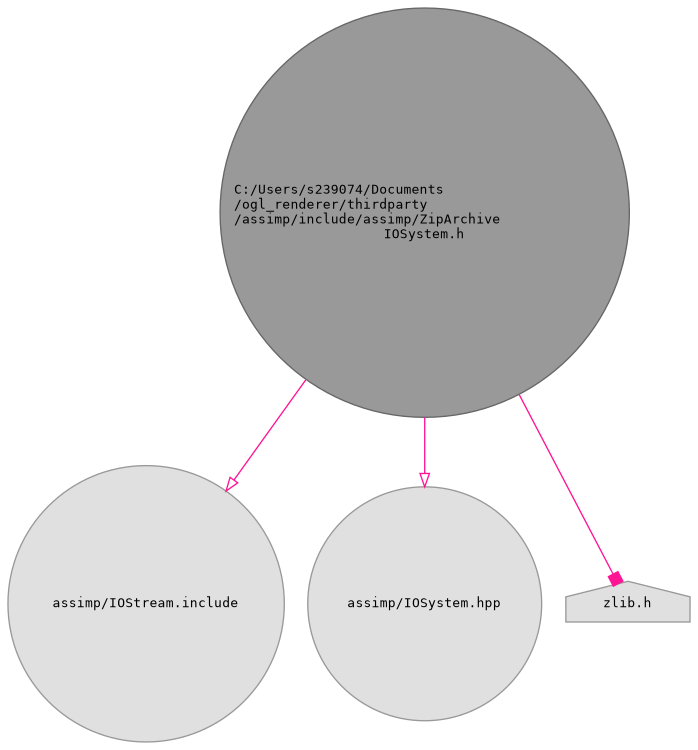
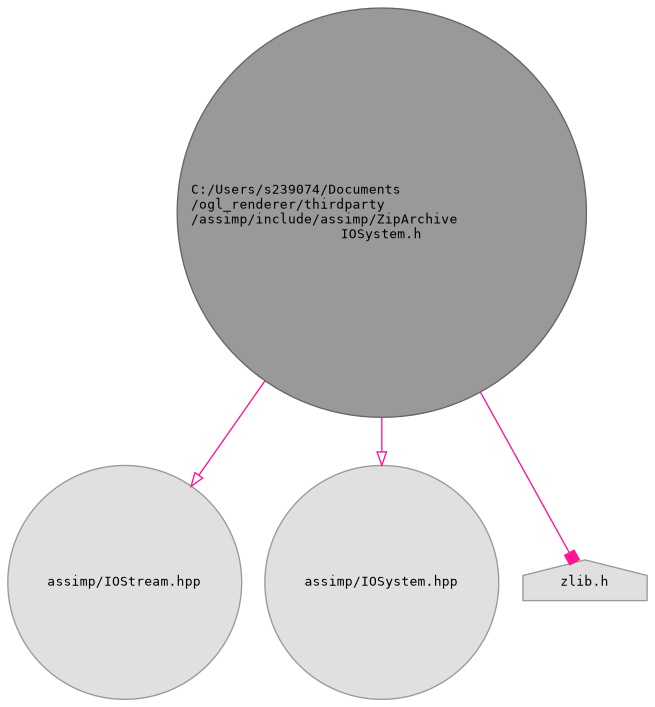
node "assimp/IOStream.include": label "assimp/IOStream.include" -> "assimp/IOStream.hpp"
